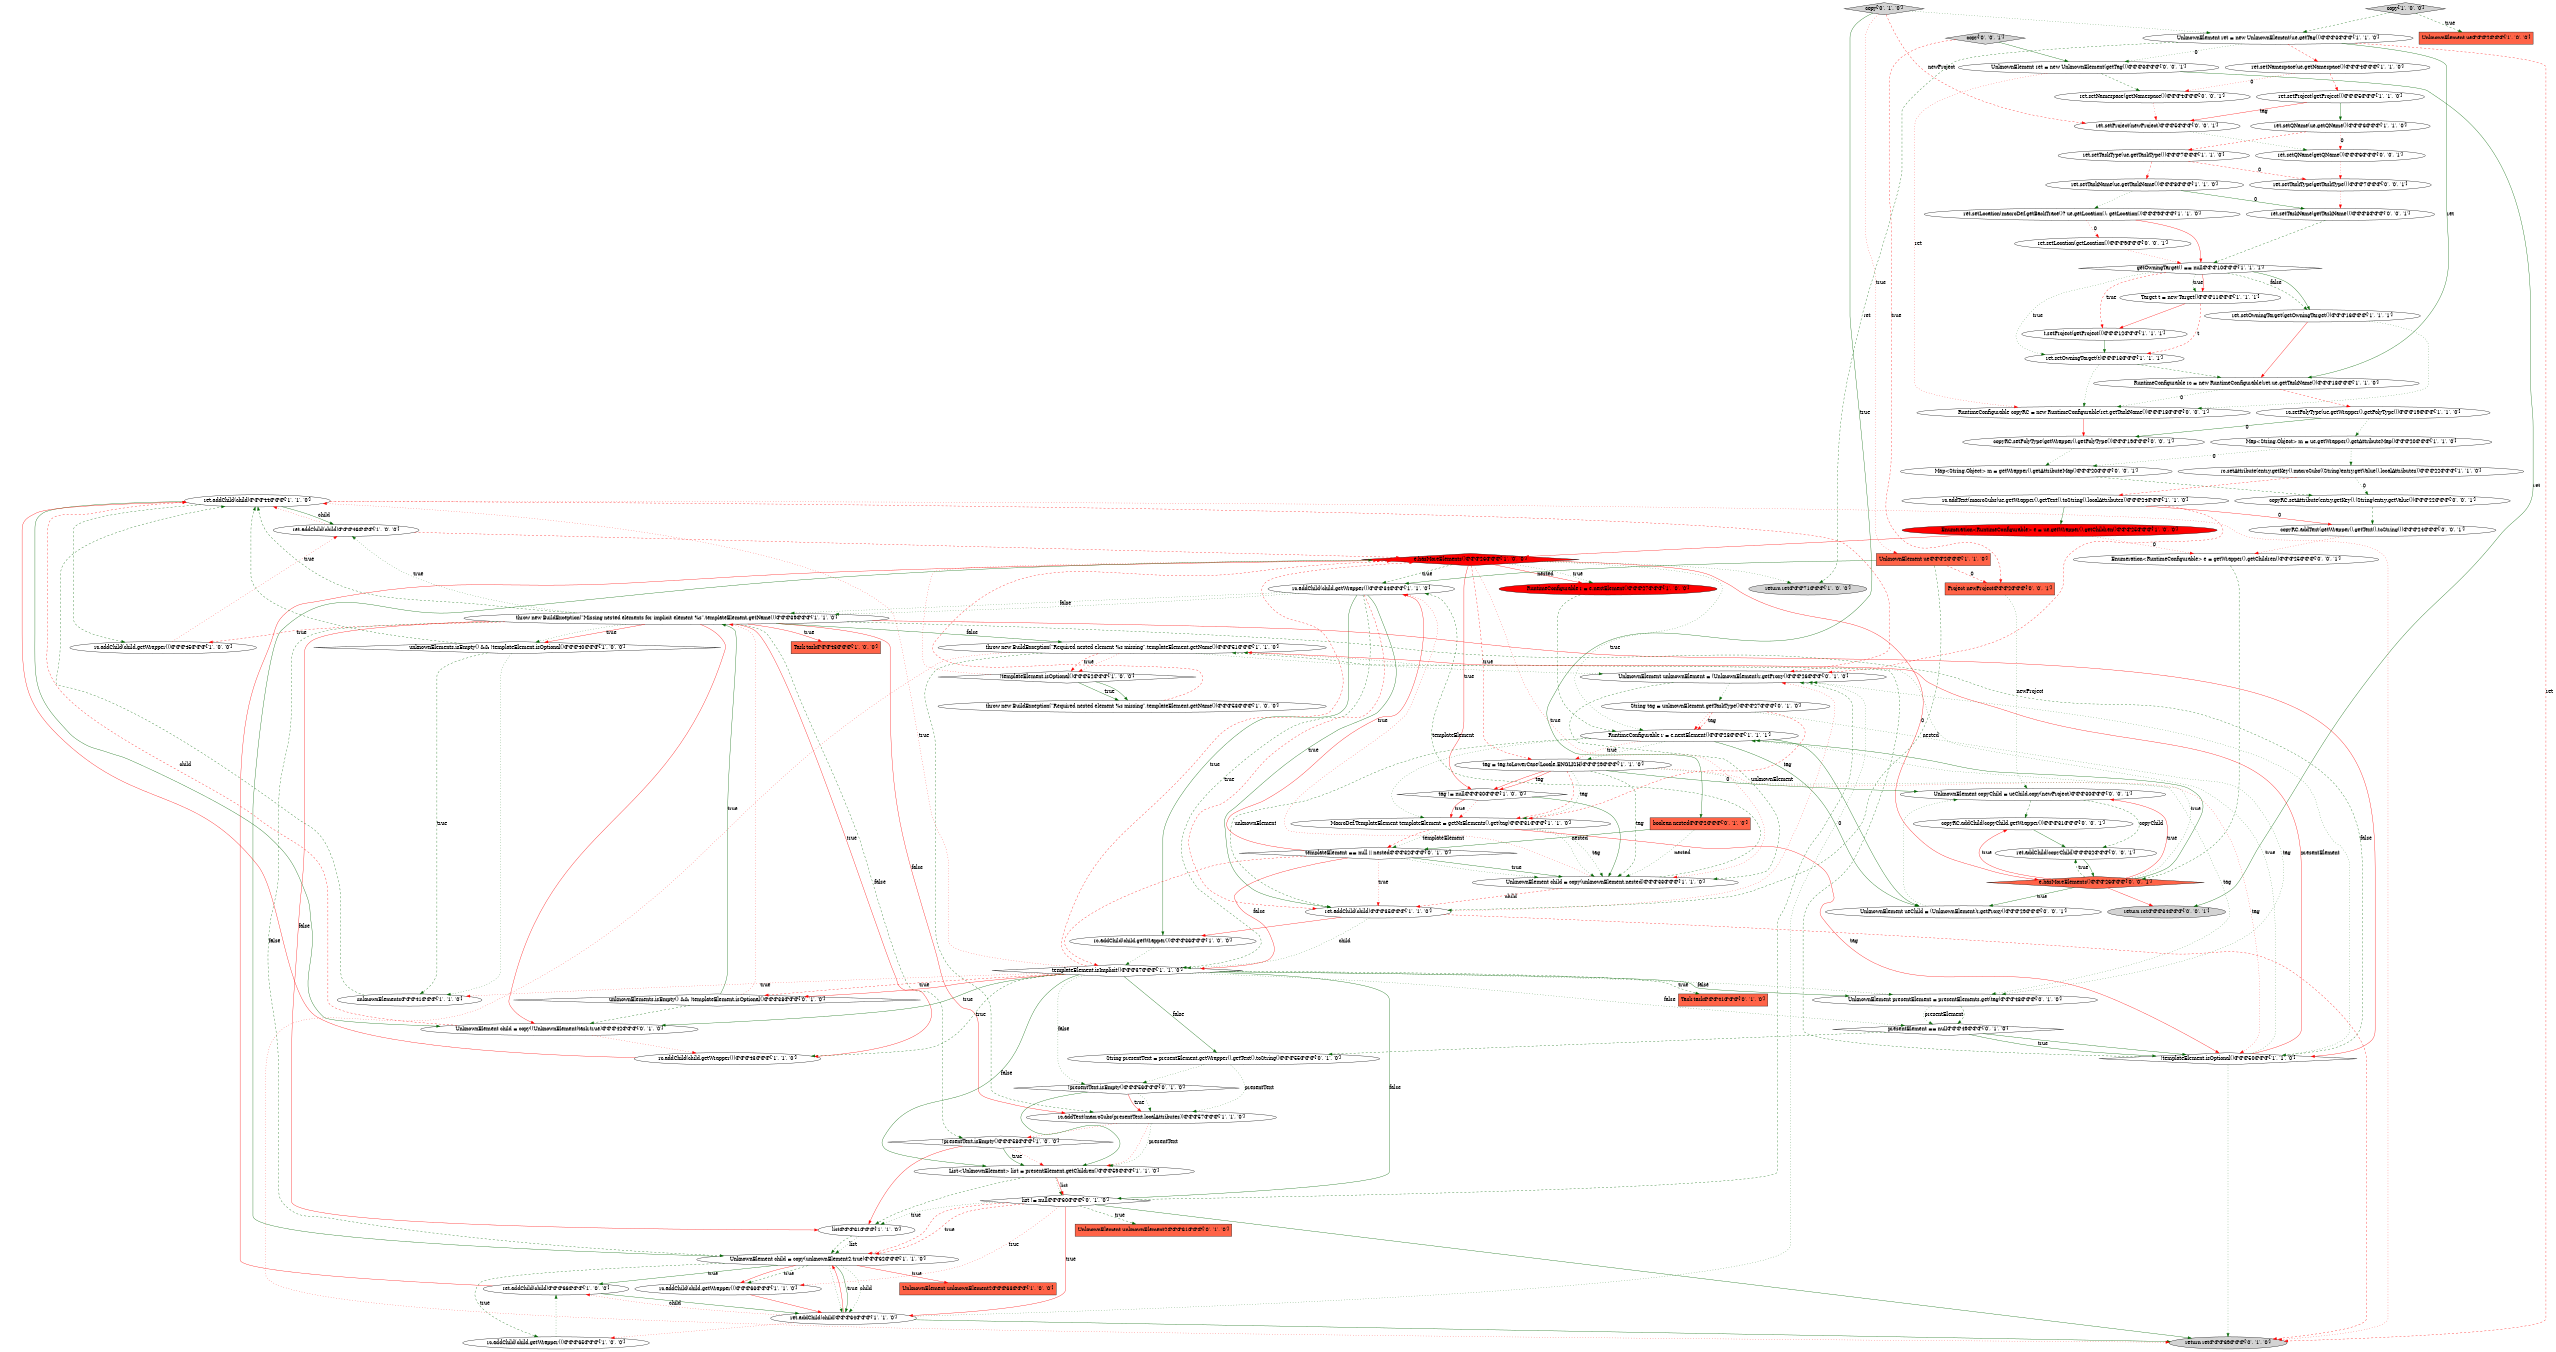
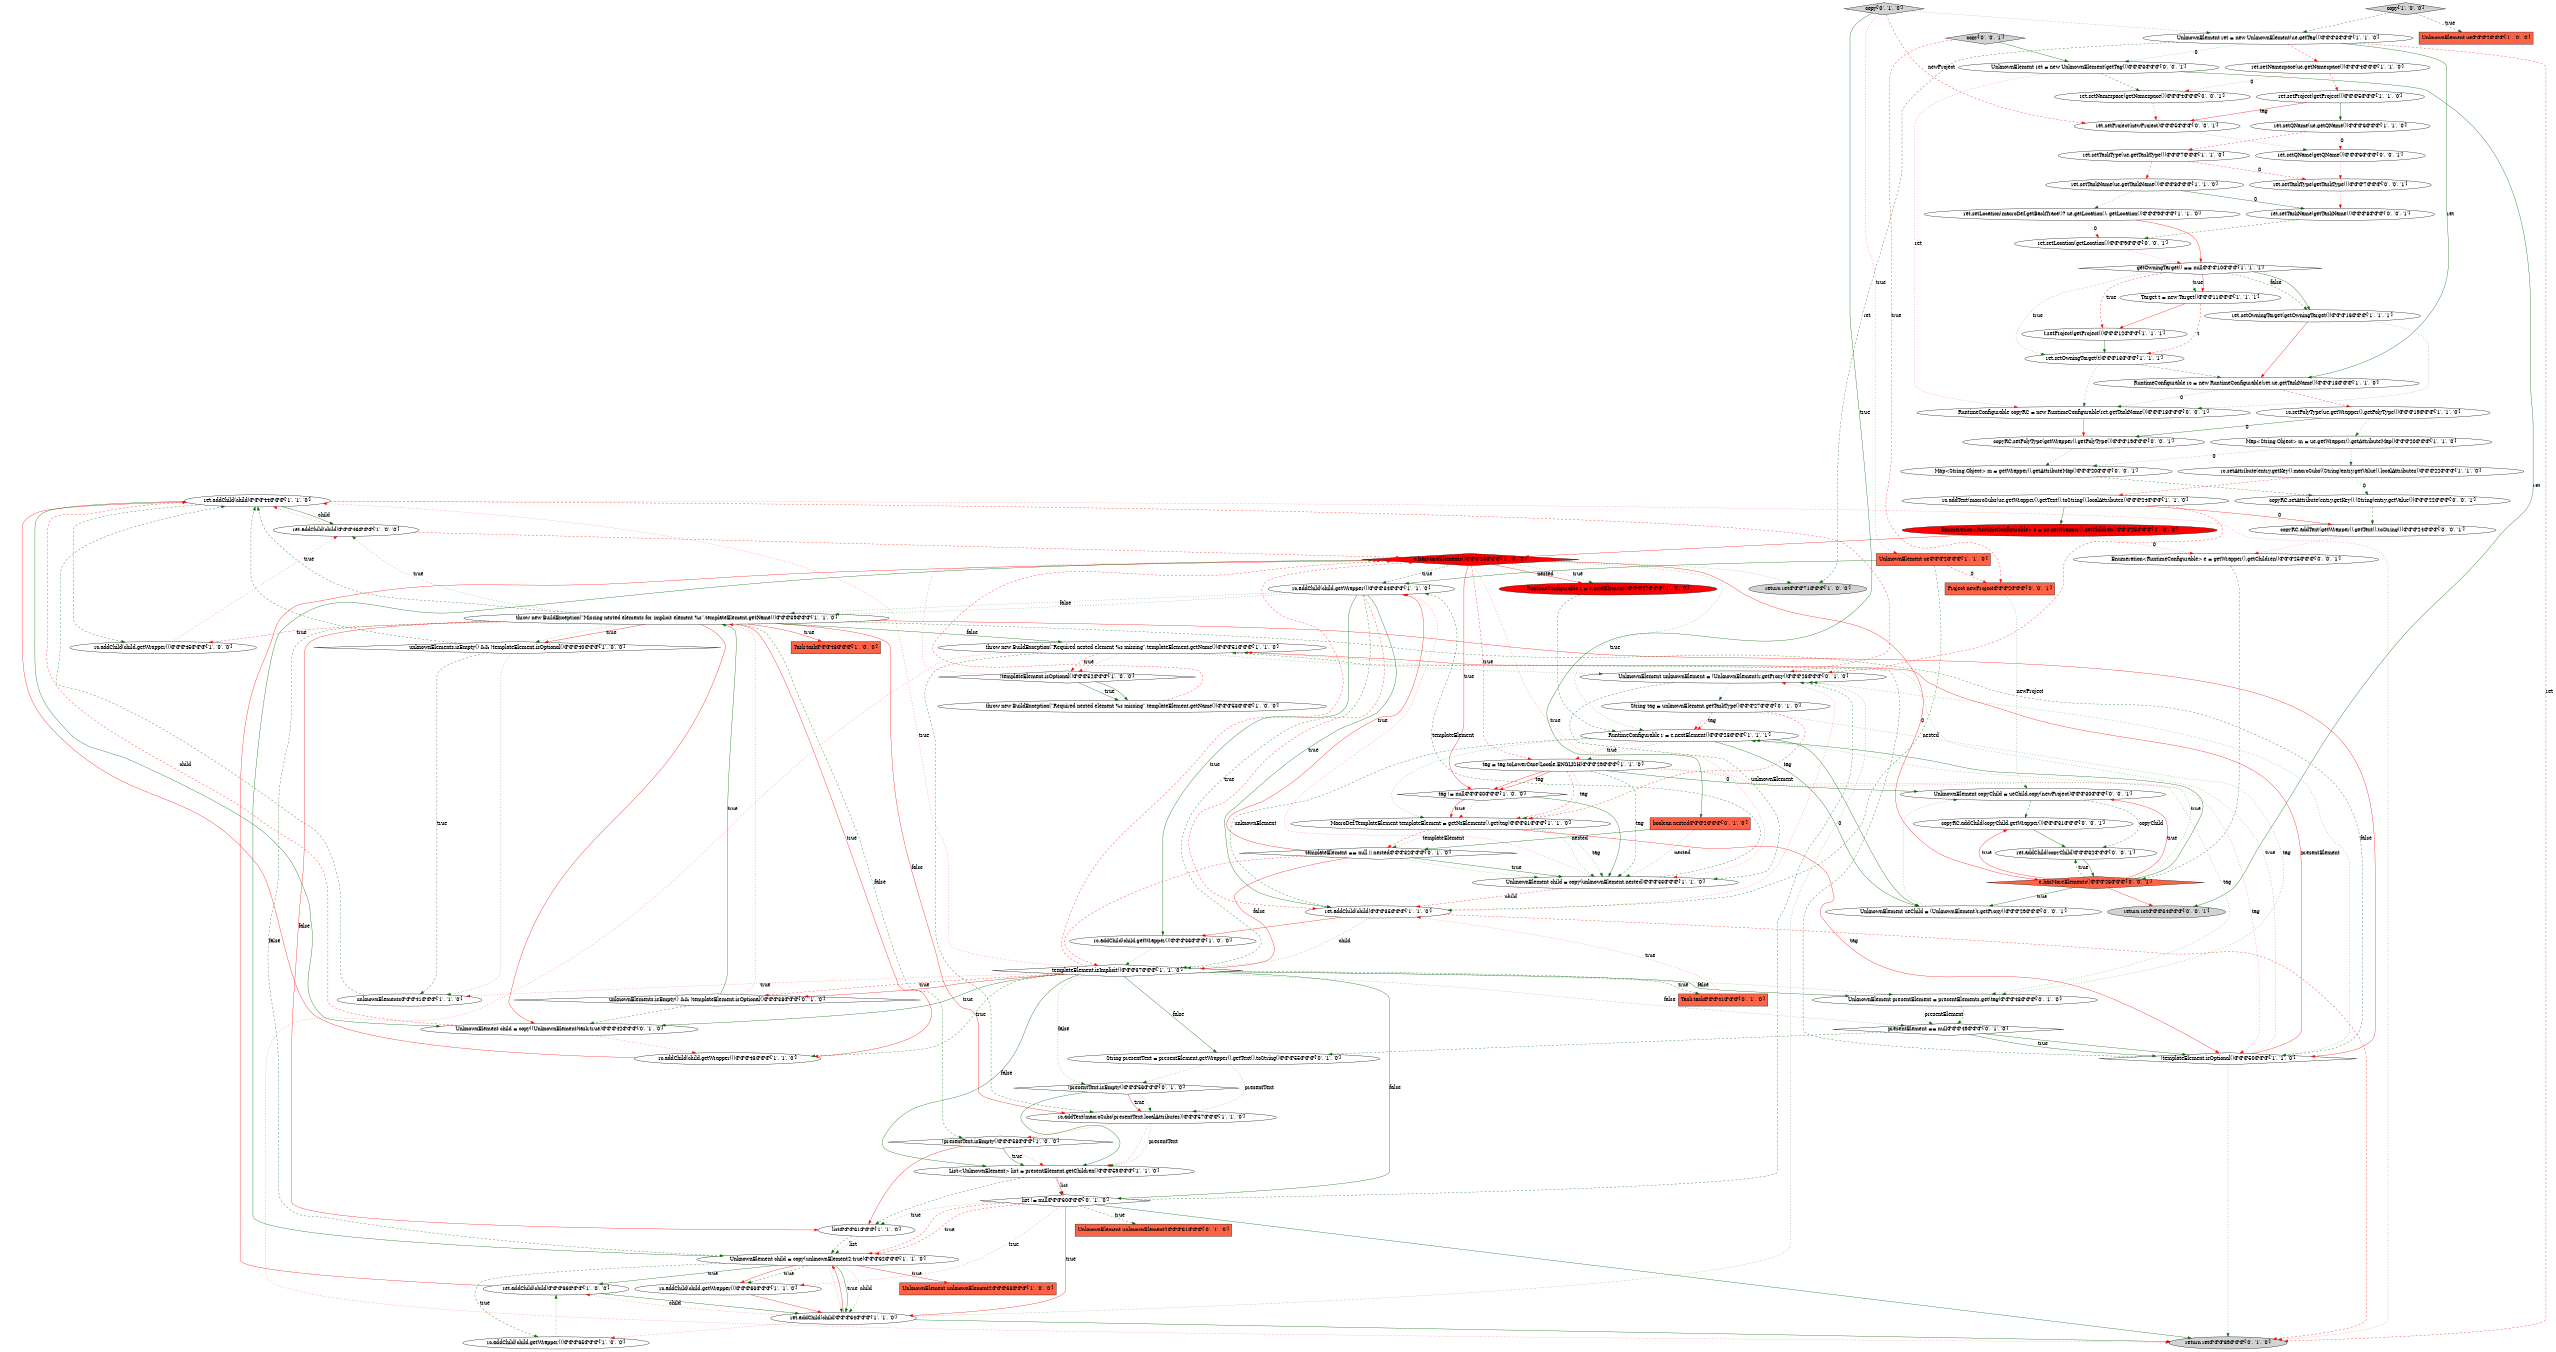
edge "ret.setTaskName(getTaskName())@@@8@@@['0', '0', '1']" -> "getOwningTarget() == null@@@10@@@['1', '1', '1']": now "ret.setTaskName(getTaskName())@@@8@@@['0', '0', '1']" -> "ret.setLocation(getLocation())@@@9@@@['0', '0', '1']"
edge "templateElement == null || nested@@@32@@@['0', '1', '0']" -> "ret.addChild(child)@@@35@@@['1', '1', '0']": now "Task task@@@41@@@['0', '1', '0']" -> "ret.addChild(child)@@@35@@@['1', '1', '0']"
